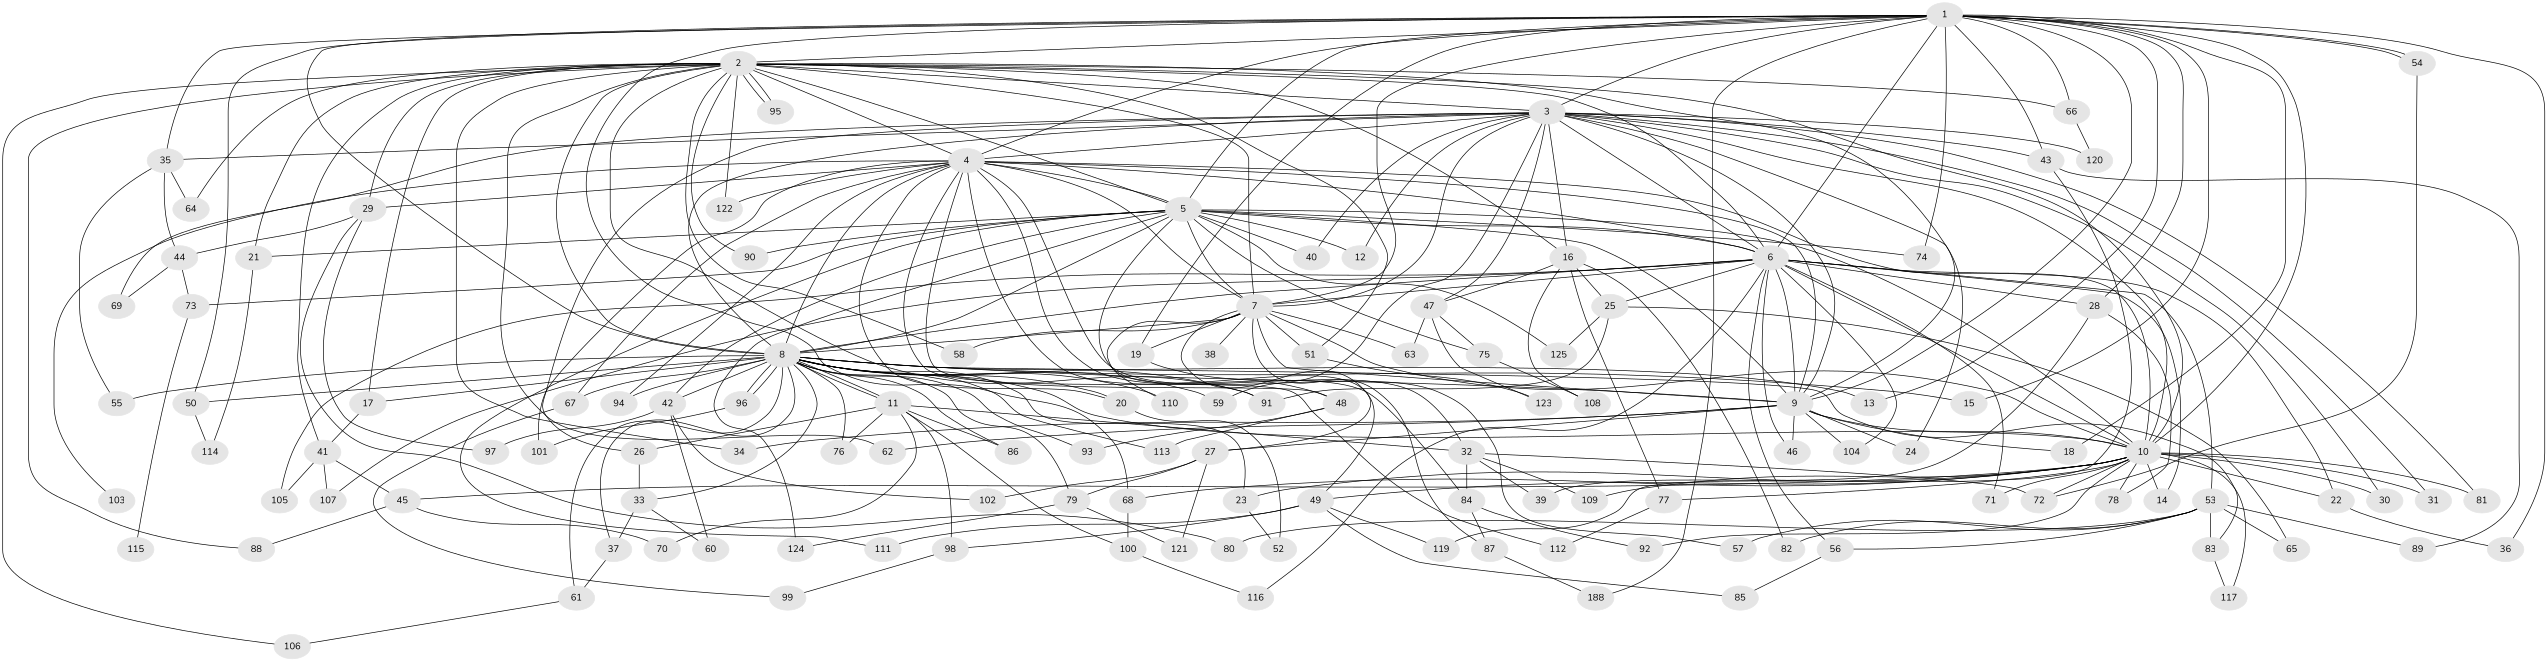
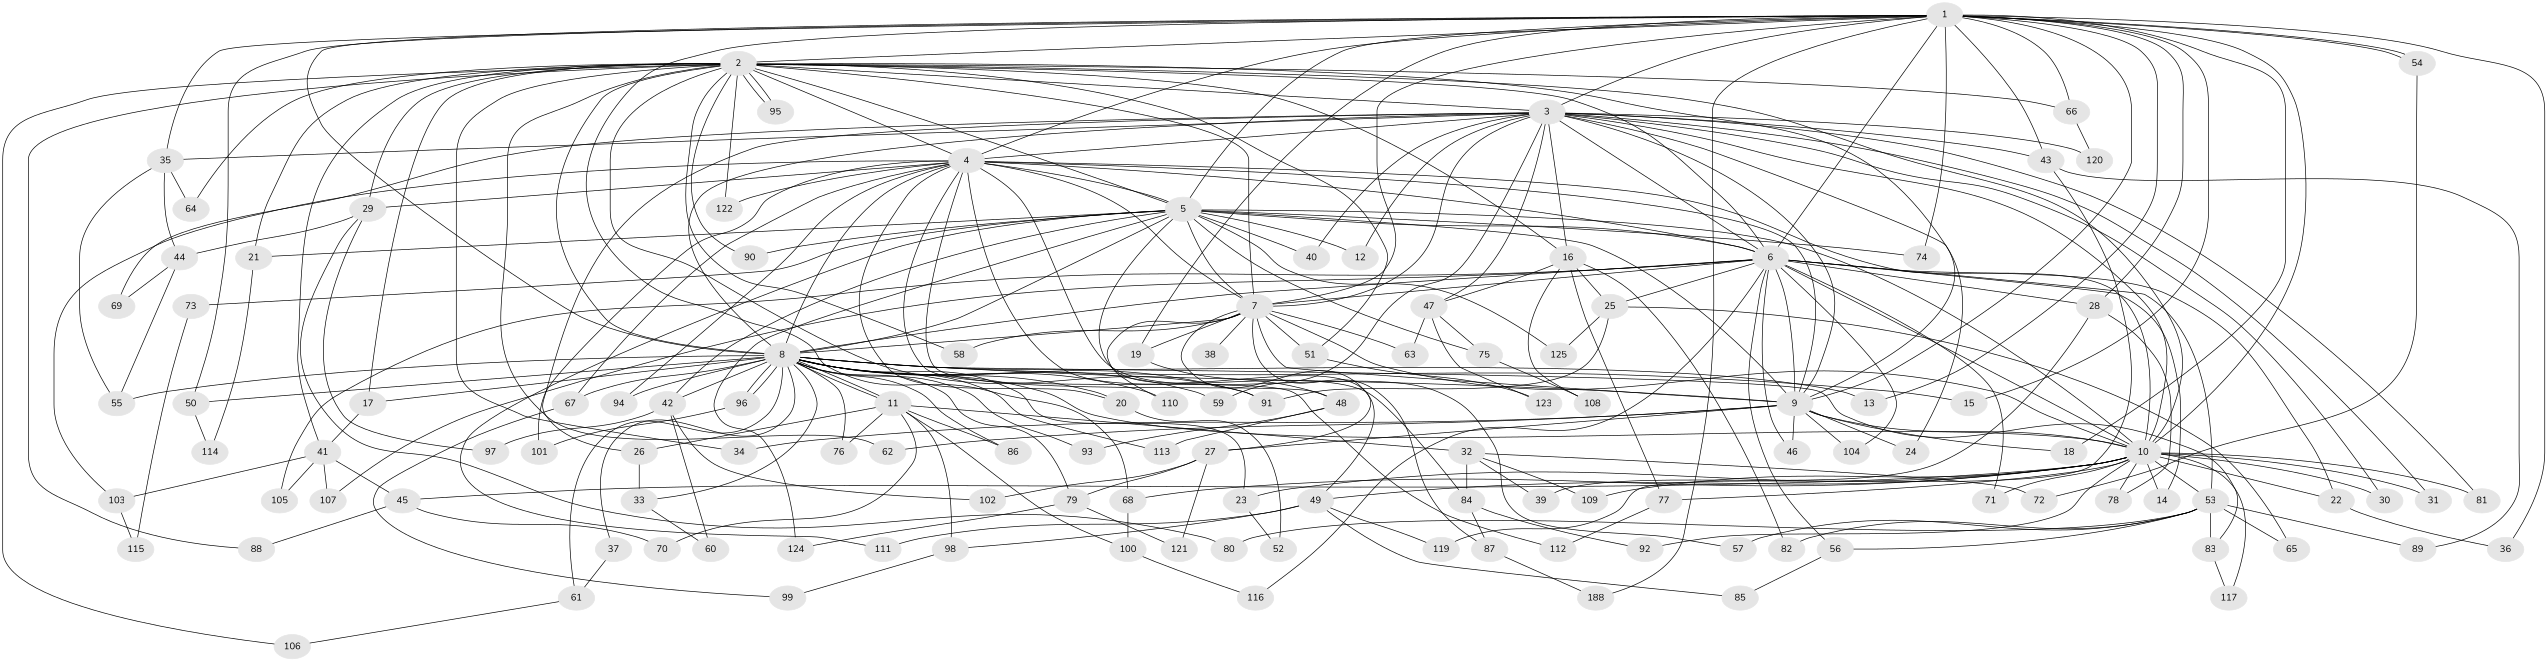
edge "44" -- "73": now "44" -- "55"
edge "4" -- "32": removed
edge "41" -- "103": added
edge "10" -- "72": now "10" -- "53"
edge "103" -- "115": added
edge "33" -- "37": removed
